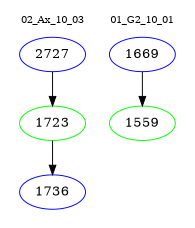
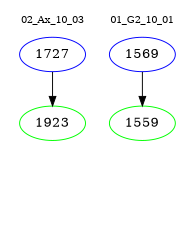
node "2727": label "2727" -> "1727"
node "1669": label "1669" -> "1569"
node "1723": label "1723" -> "1923"
node "1736": removed
